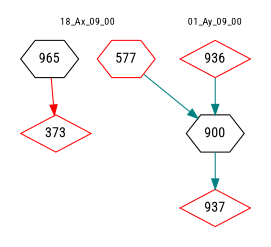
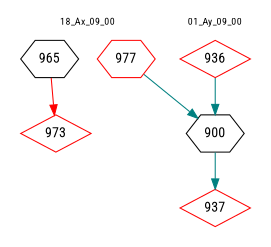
node "577": label "577" -> "977"
node "373": label "373" -> "973"
